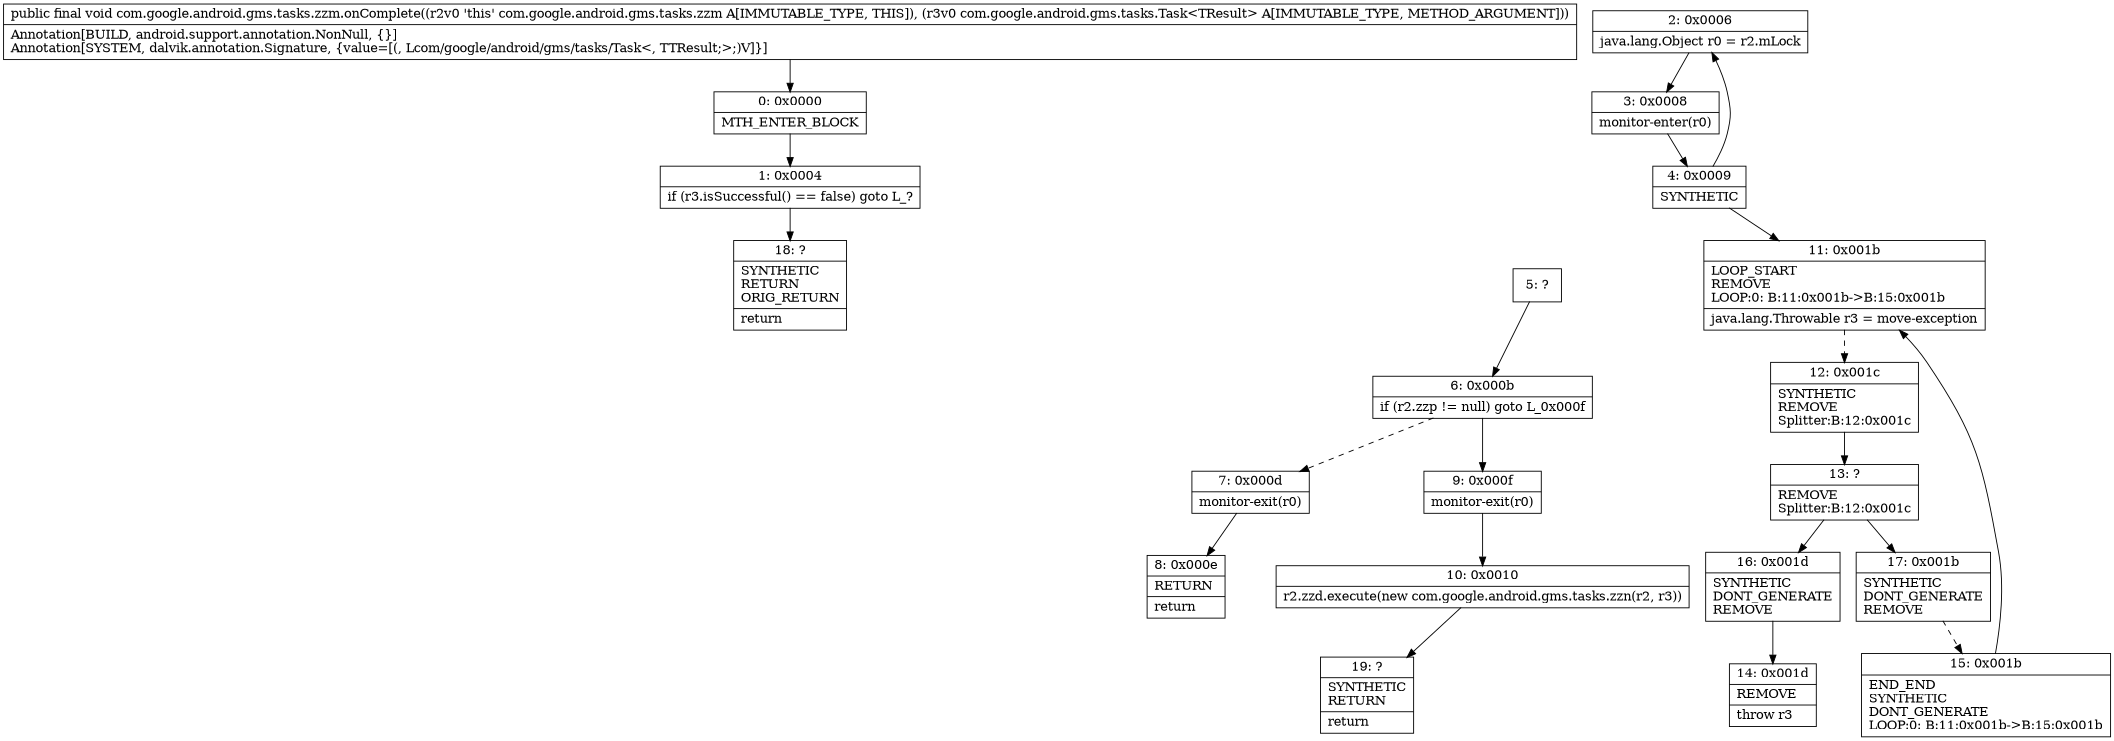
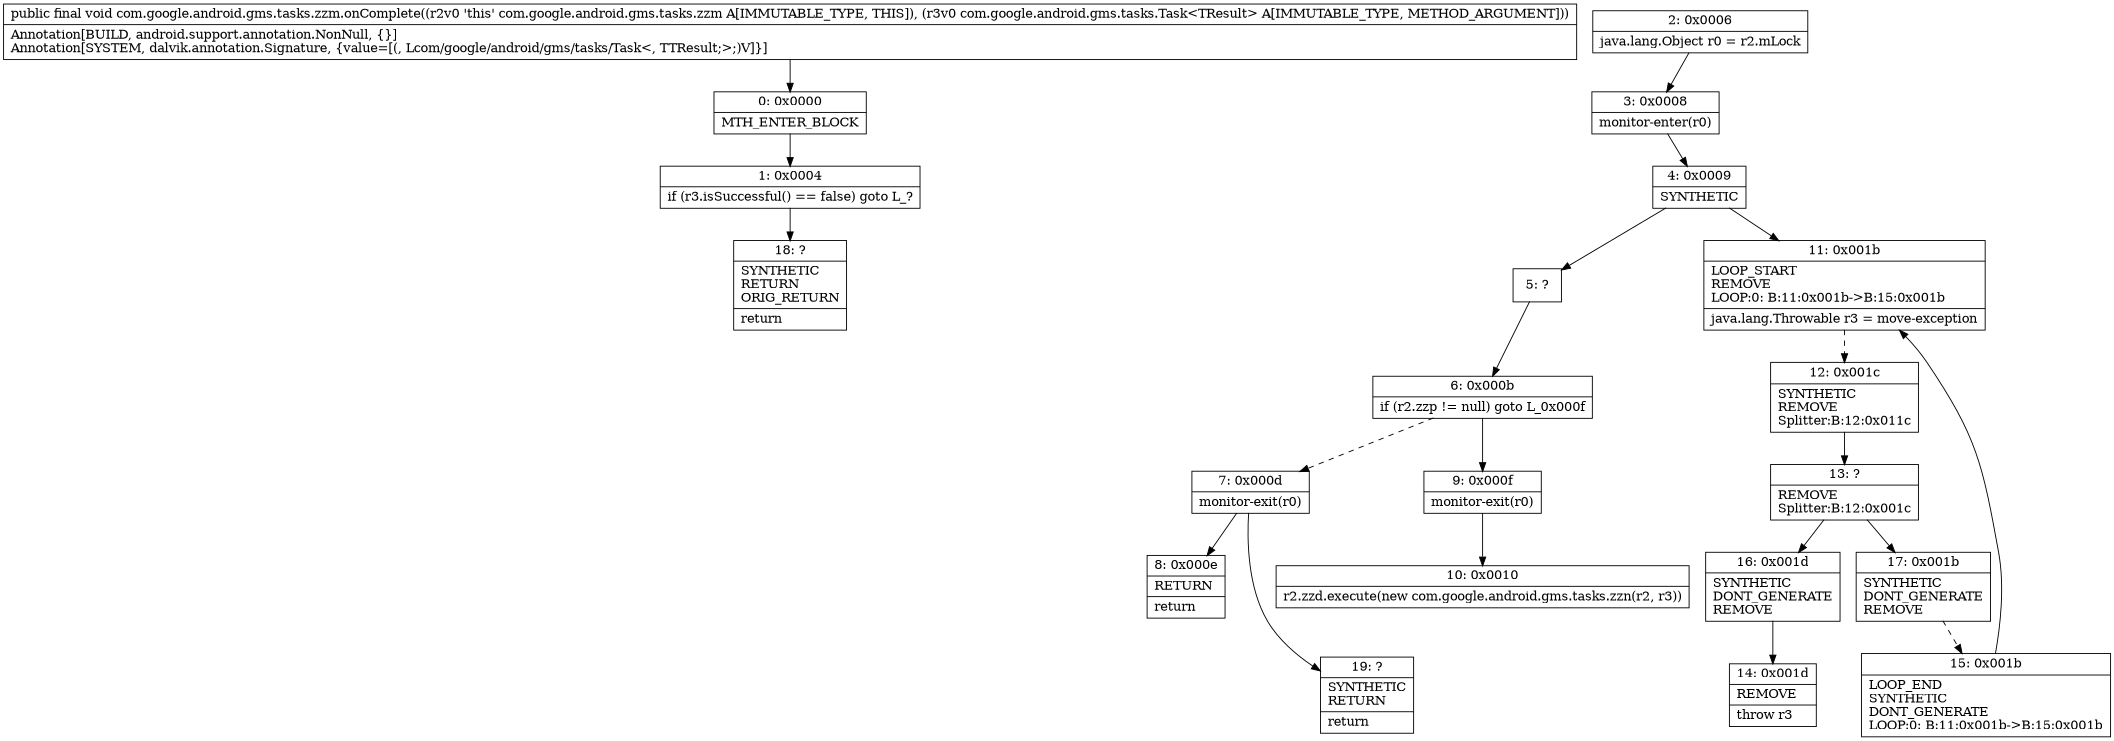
edge "4: 0x0009" -> "2: 0x0006": now "4: 0x0009" -> "5: ?"
node "12: 0x001c": text "Splitter:B:12:0x001c" -> "Splitter:B:12:0x011c"
edge "10: 0x0010" -> "19: ?": now "7: 0x000d" -> "19: ?"
node "15: 0x001b": text "END_END" -> "LOOP_END"
